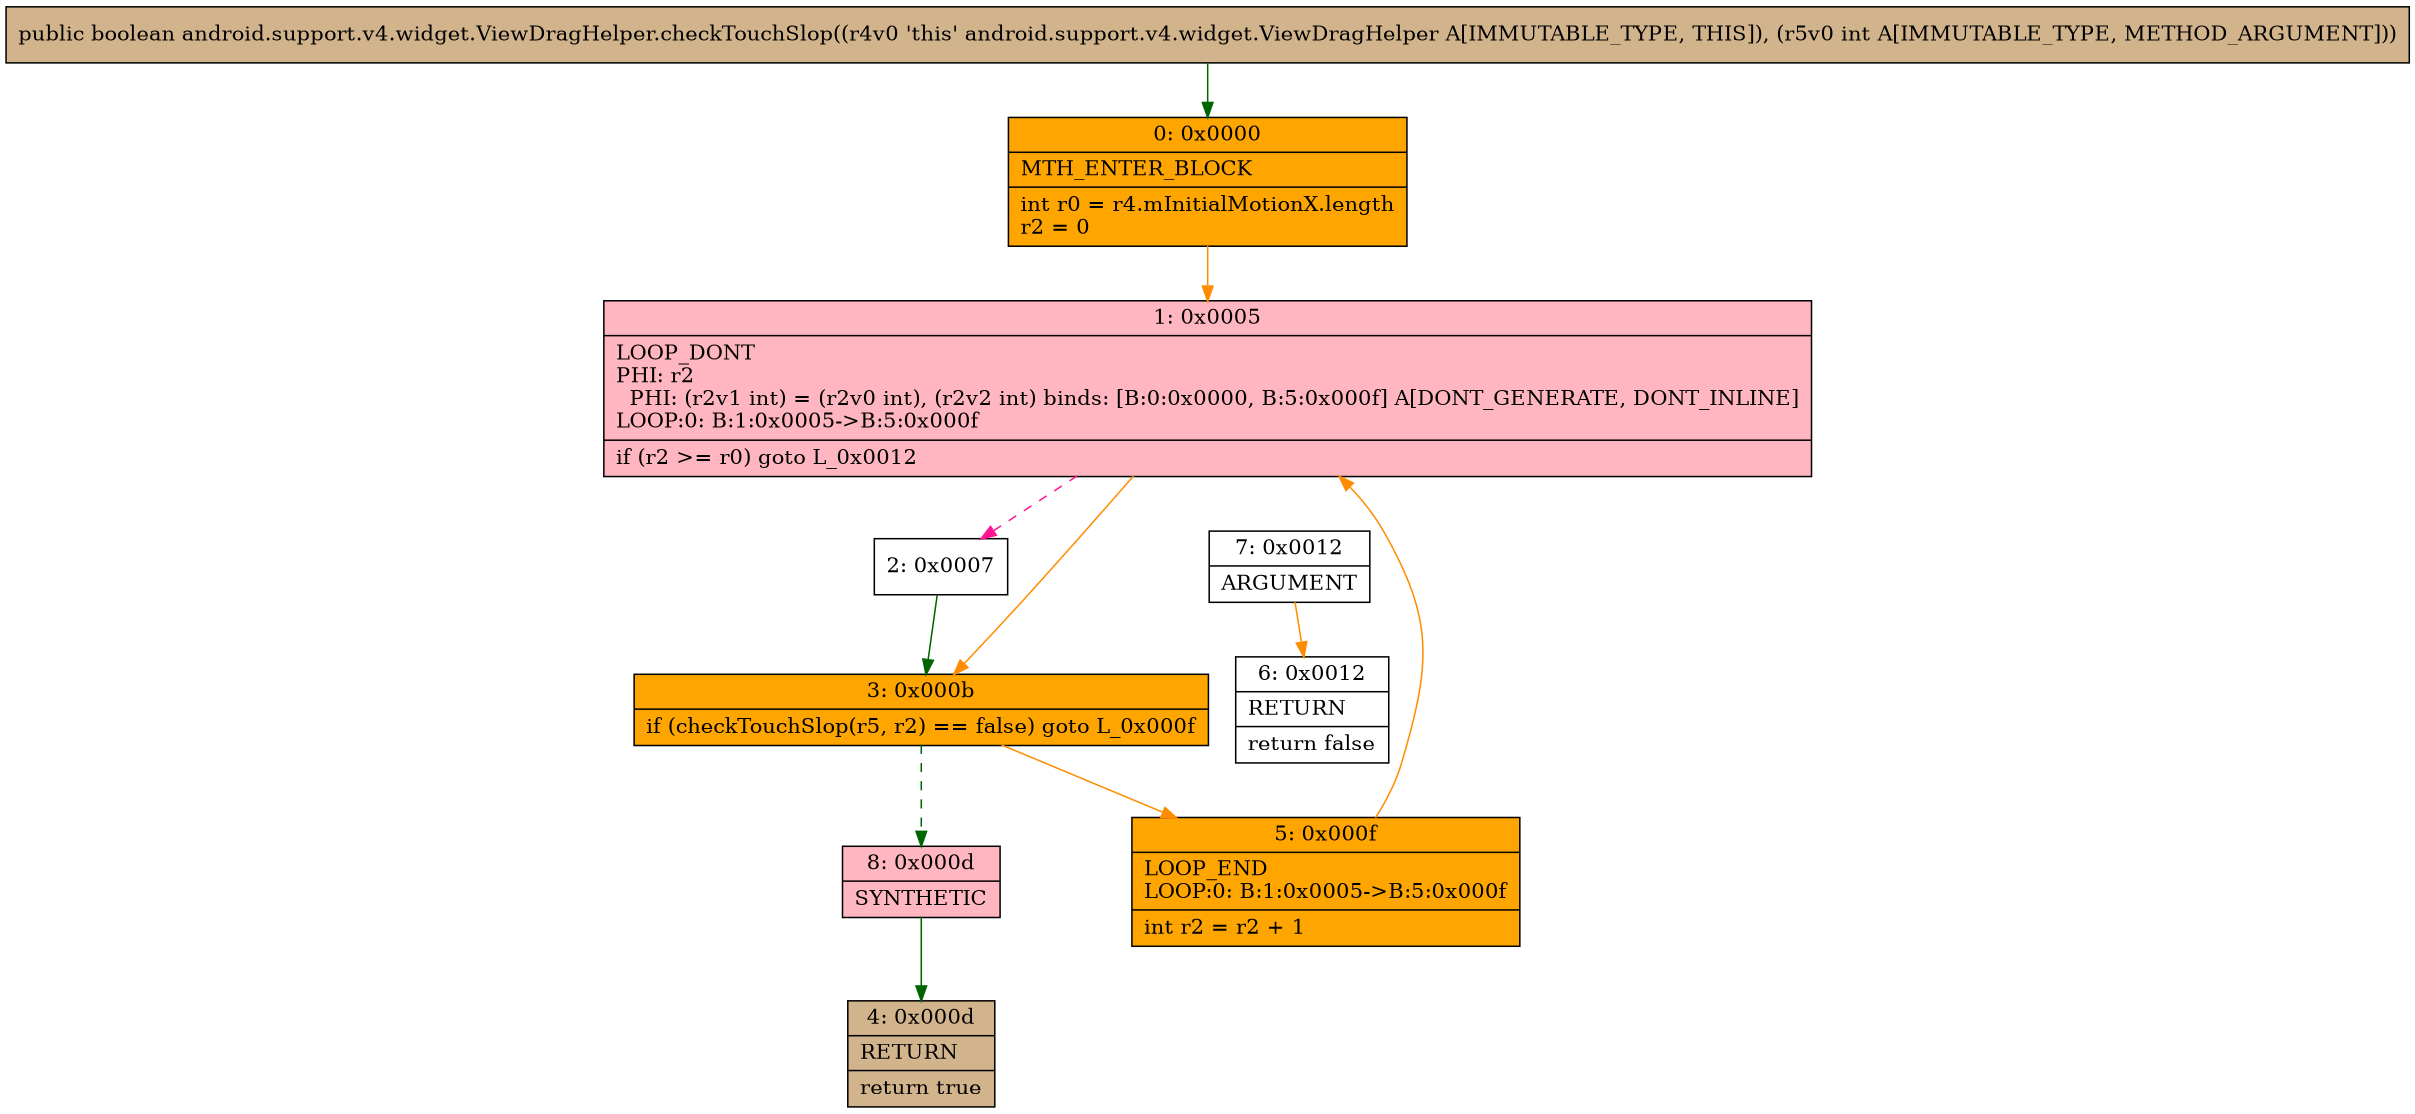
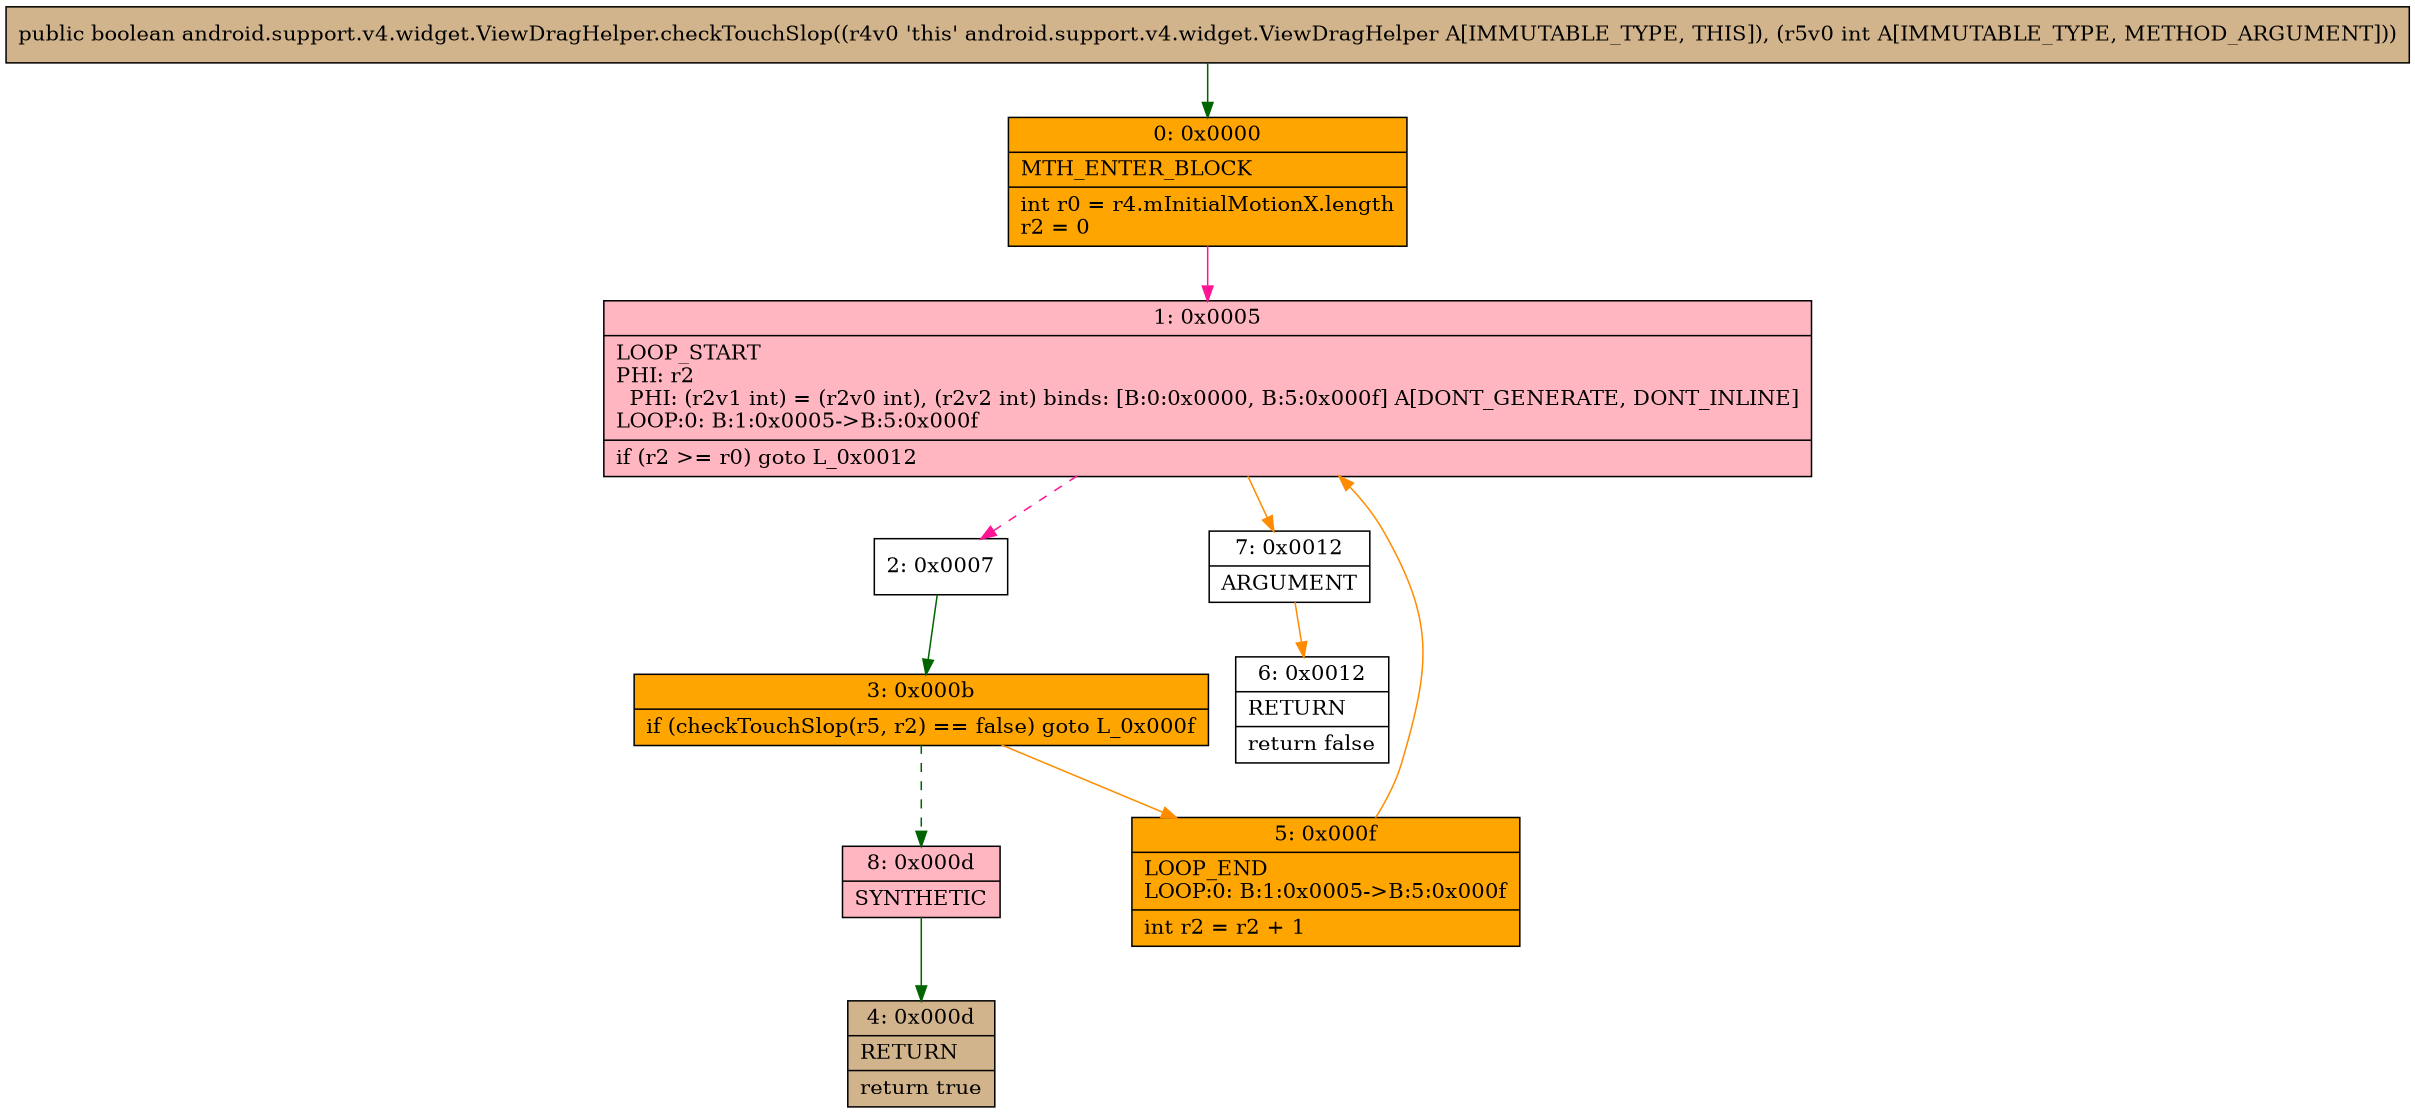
edge "0: 0x0000" -> "1: 0x0005": color darkorange -> deeppink
node "1: 0x0005": text "LOOP_DONT" -> "LOOP_START"
edge "1: 0x0005" -> "3: 0x000b": now "1: 0x0005" -> "7: 0x0012"
